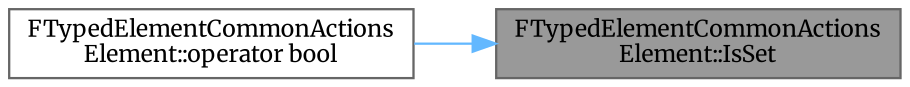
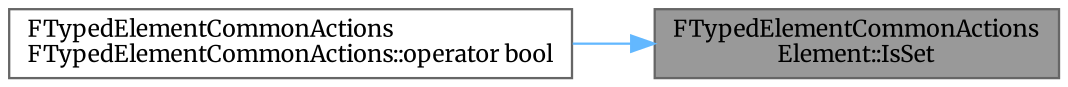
node "FTypedElementCommonActions Element::operator bool": label "FTypedElementCommonActions Element::operator bool" -> "FTypedElementCommonActions FTypedElementCommonActions::operator bool"
